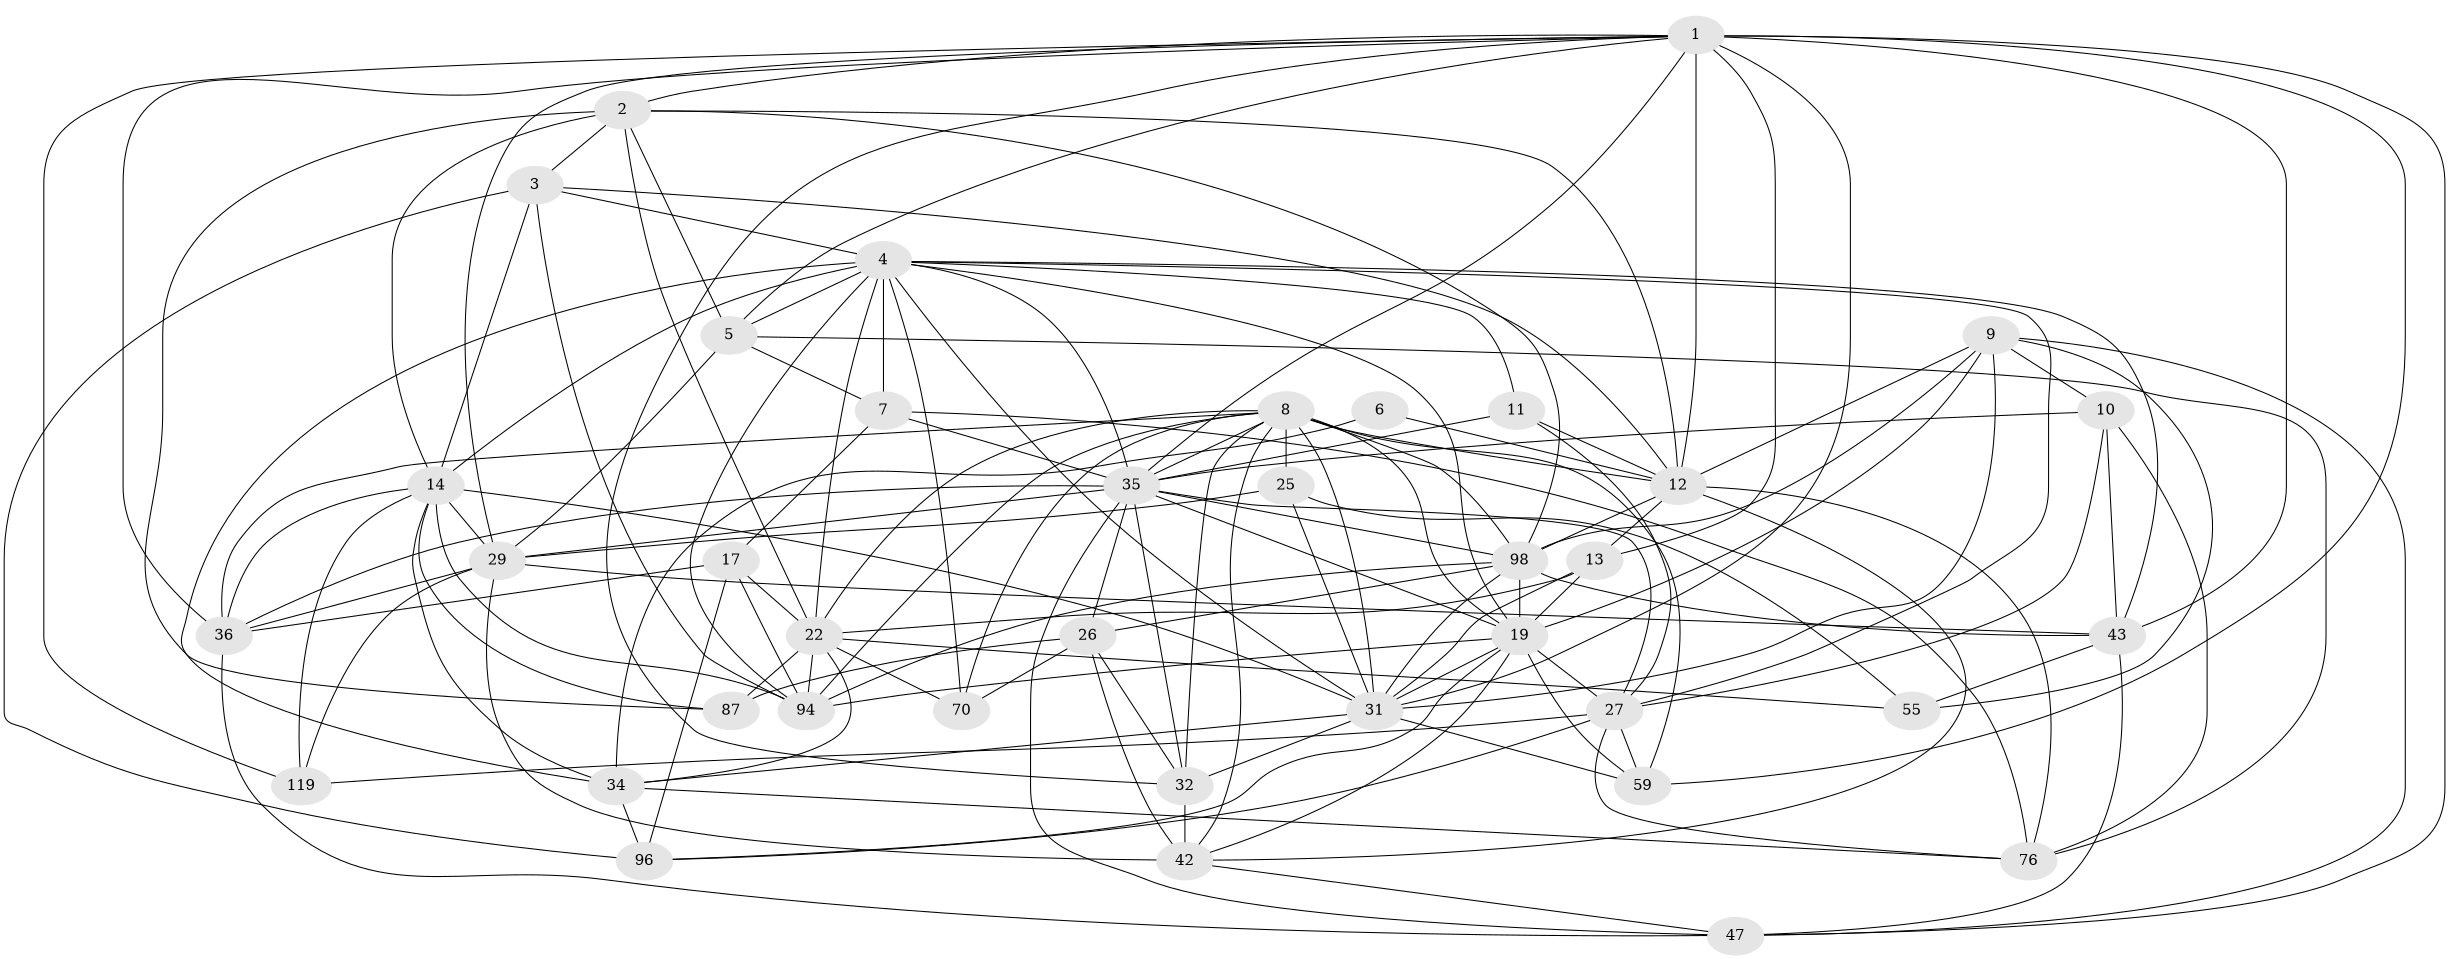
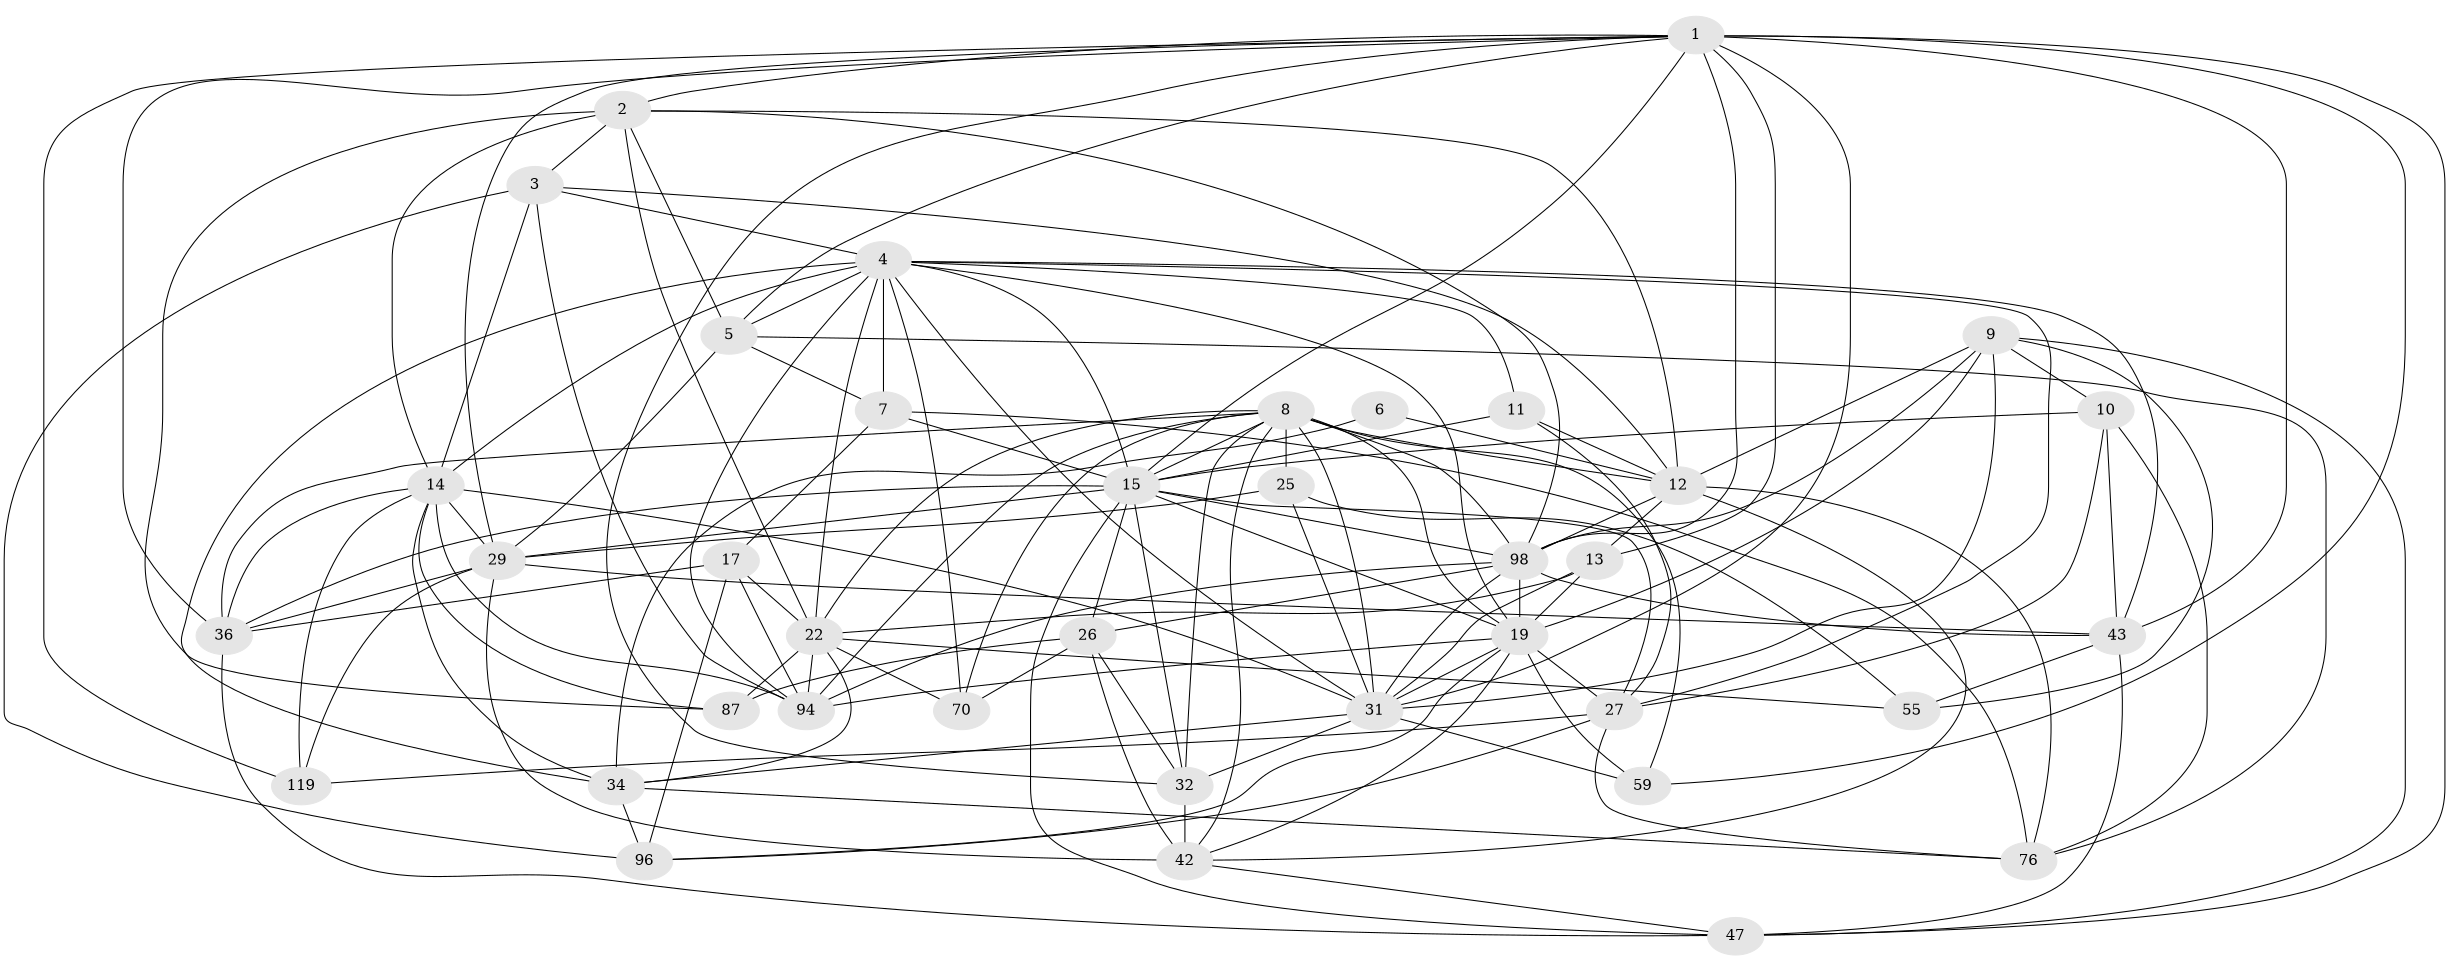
edge "1" -- "12": now "1" -- "98"
node "35": label "35" -> "15"
edge "27" -- "59": removed
